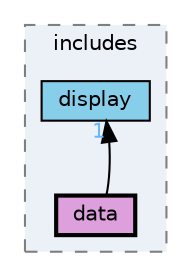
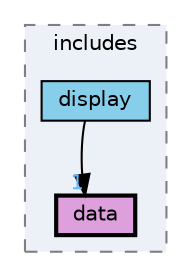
edge "data" -> "display": reversed
